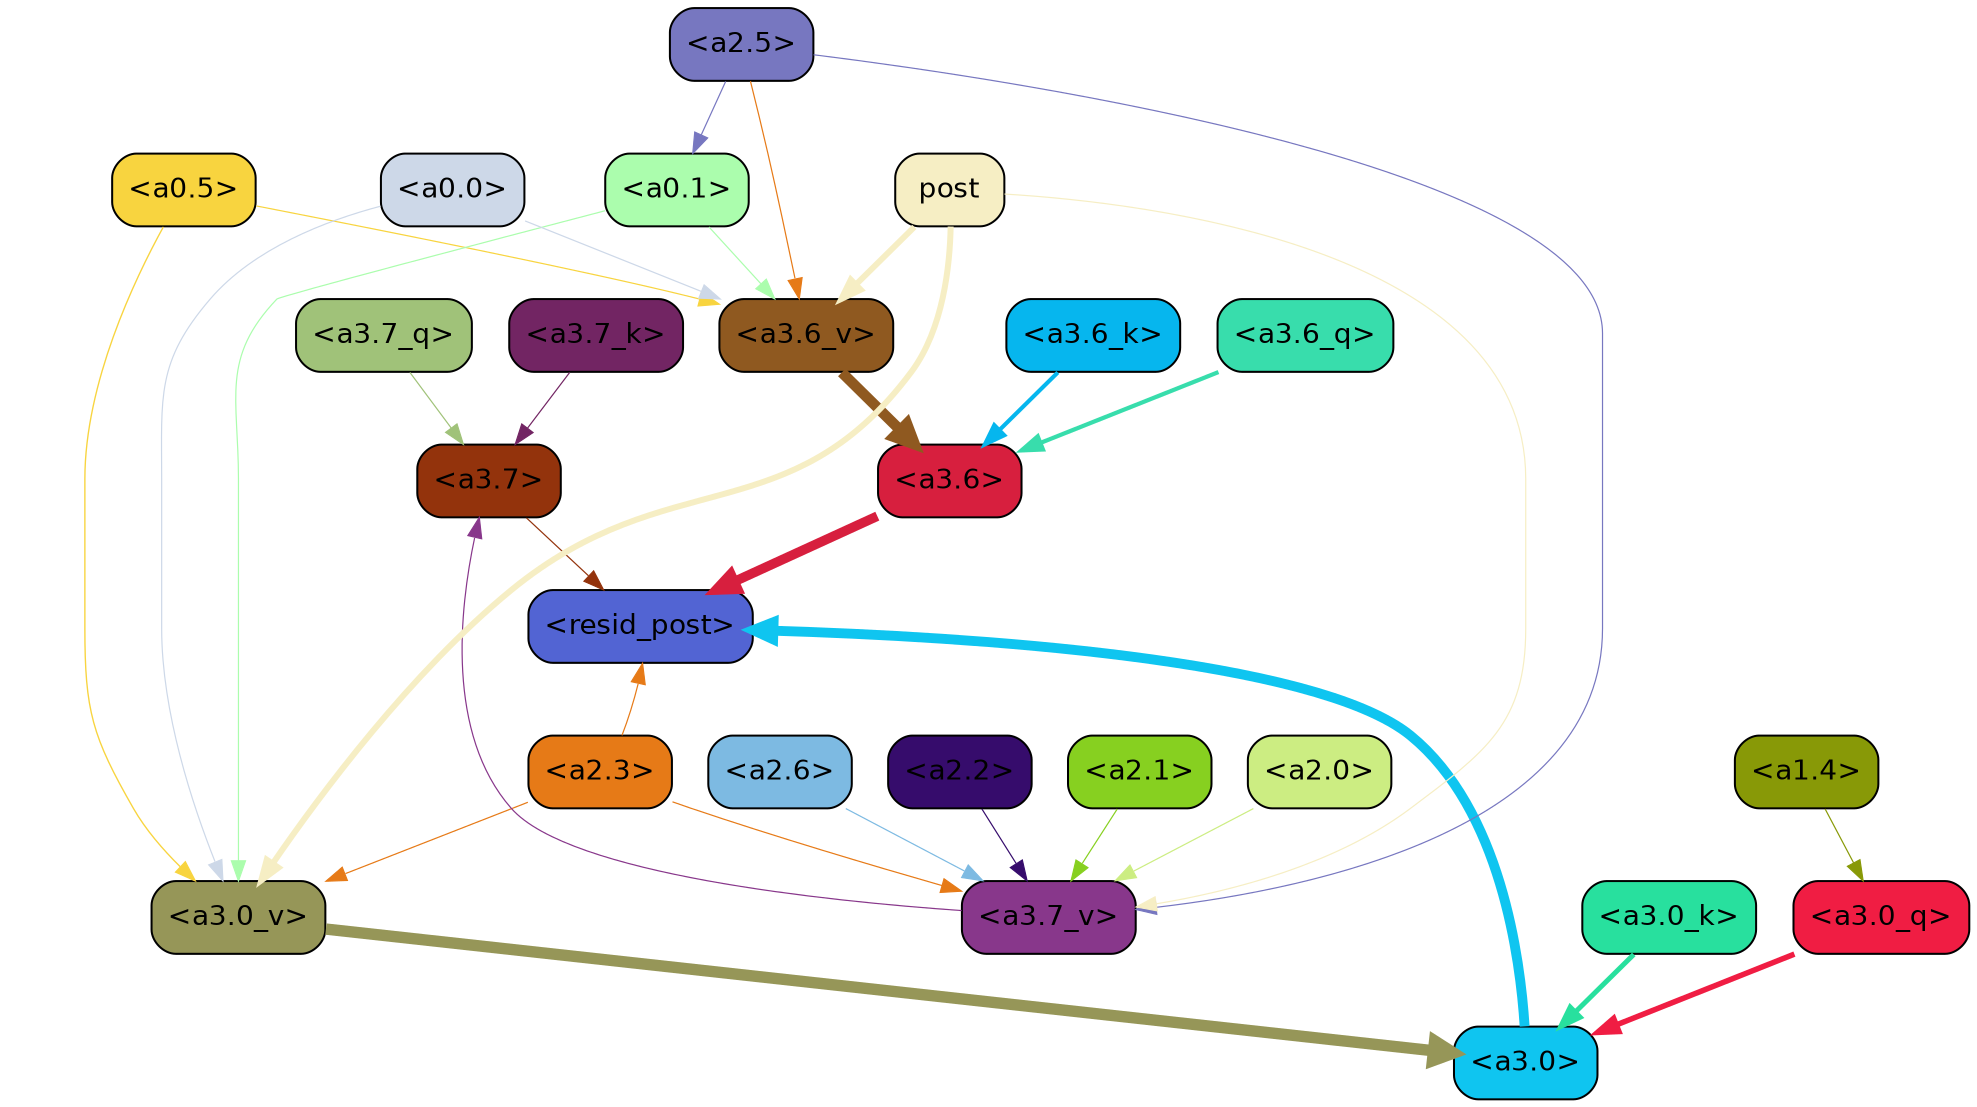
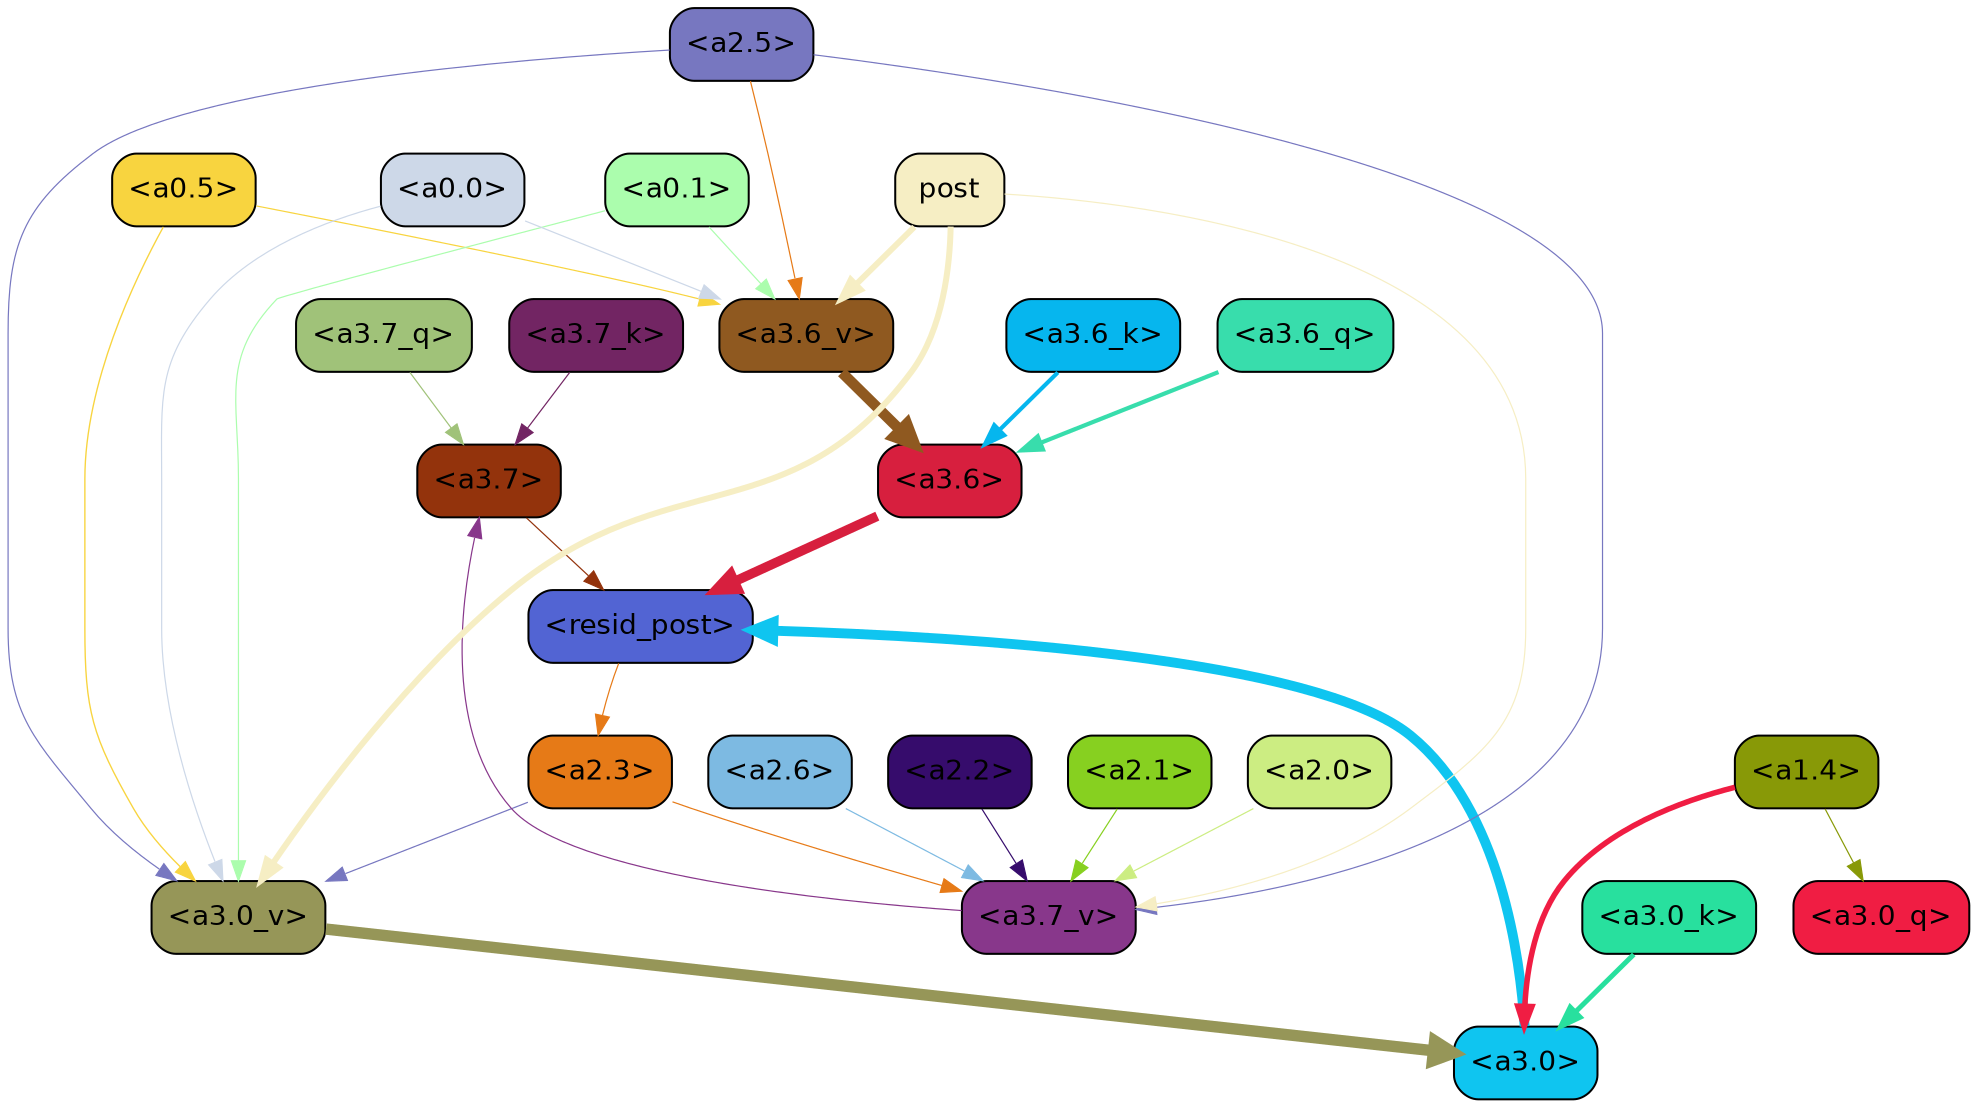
edge "<a2.5>" -> "<a0.1>": now "<a2.5>" -> "<a3.0_v>"
edge "<a2.3>" -> "<resid_post>": reversed
edge "<a2.3>" -> "<a3.0_v>": color #e67a17 -> #7777c0
edge "<a3.0_q>" -> "<a3.0>": now "<a1.4>" -> "<a3.0>"
